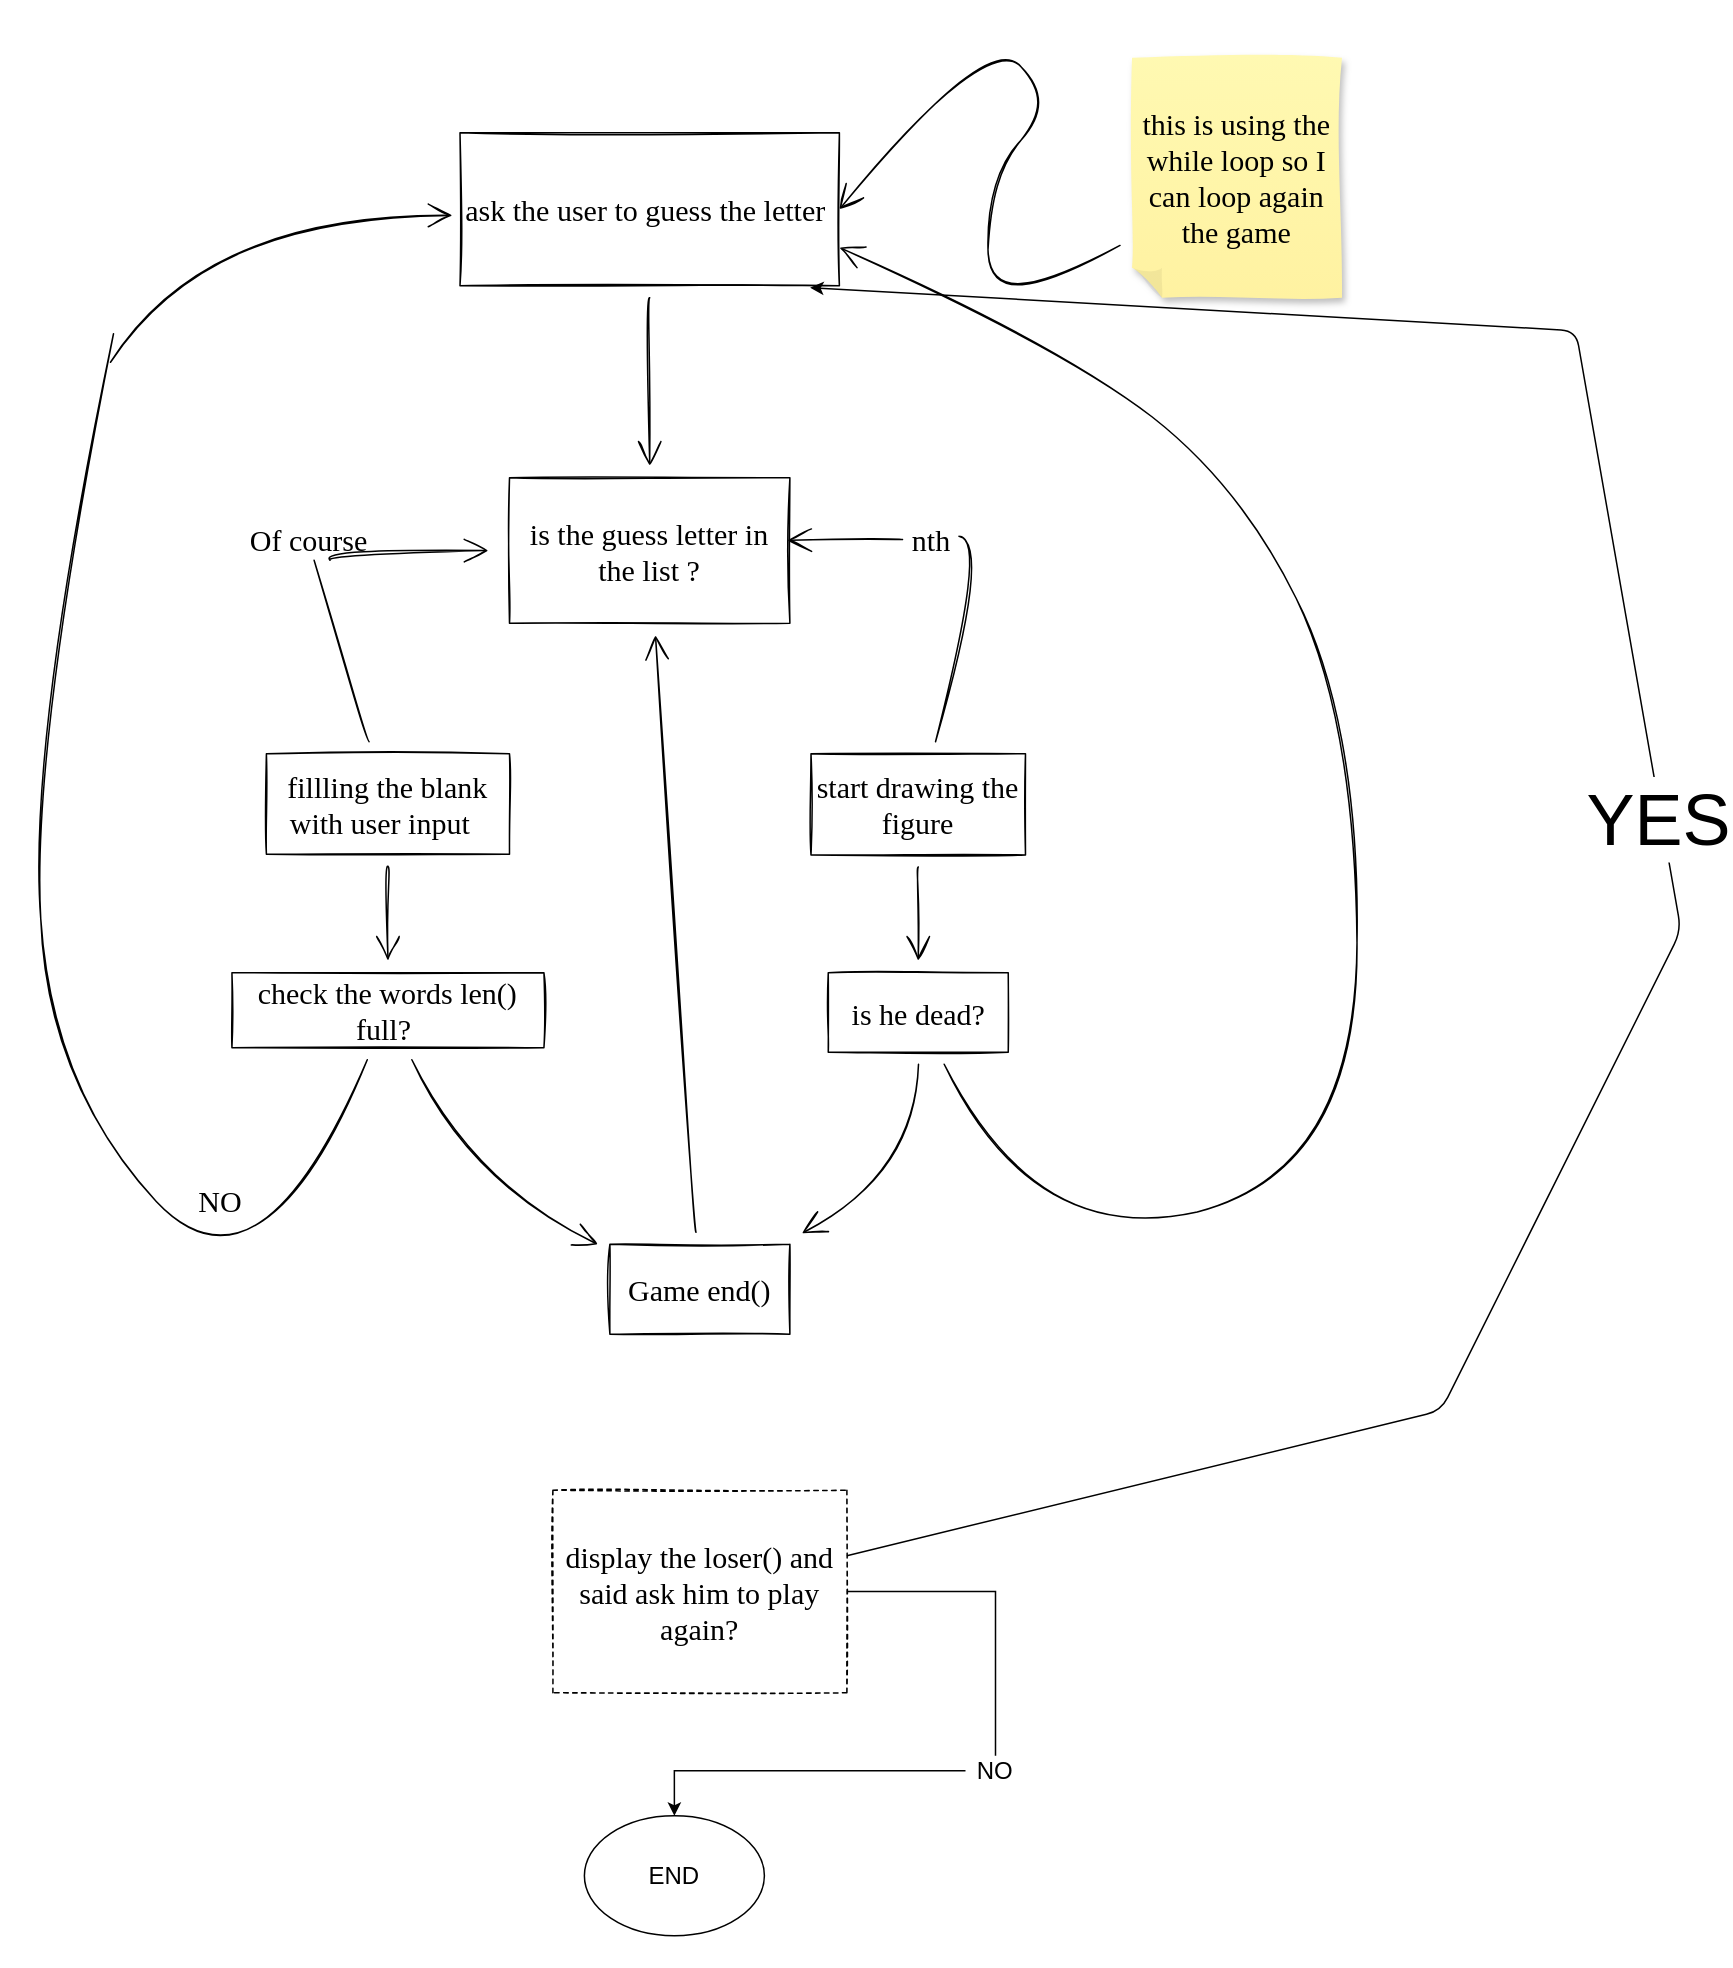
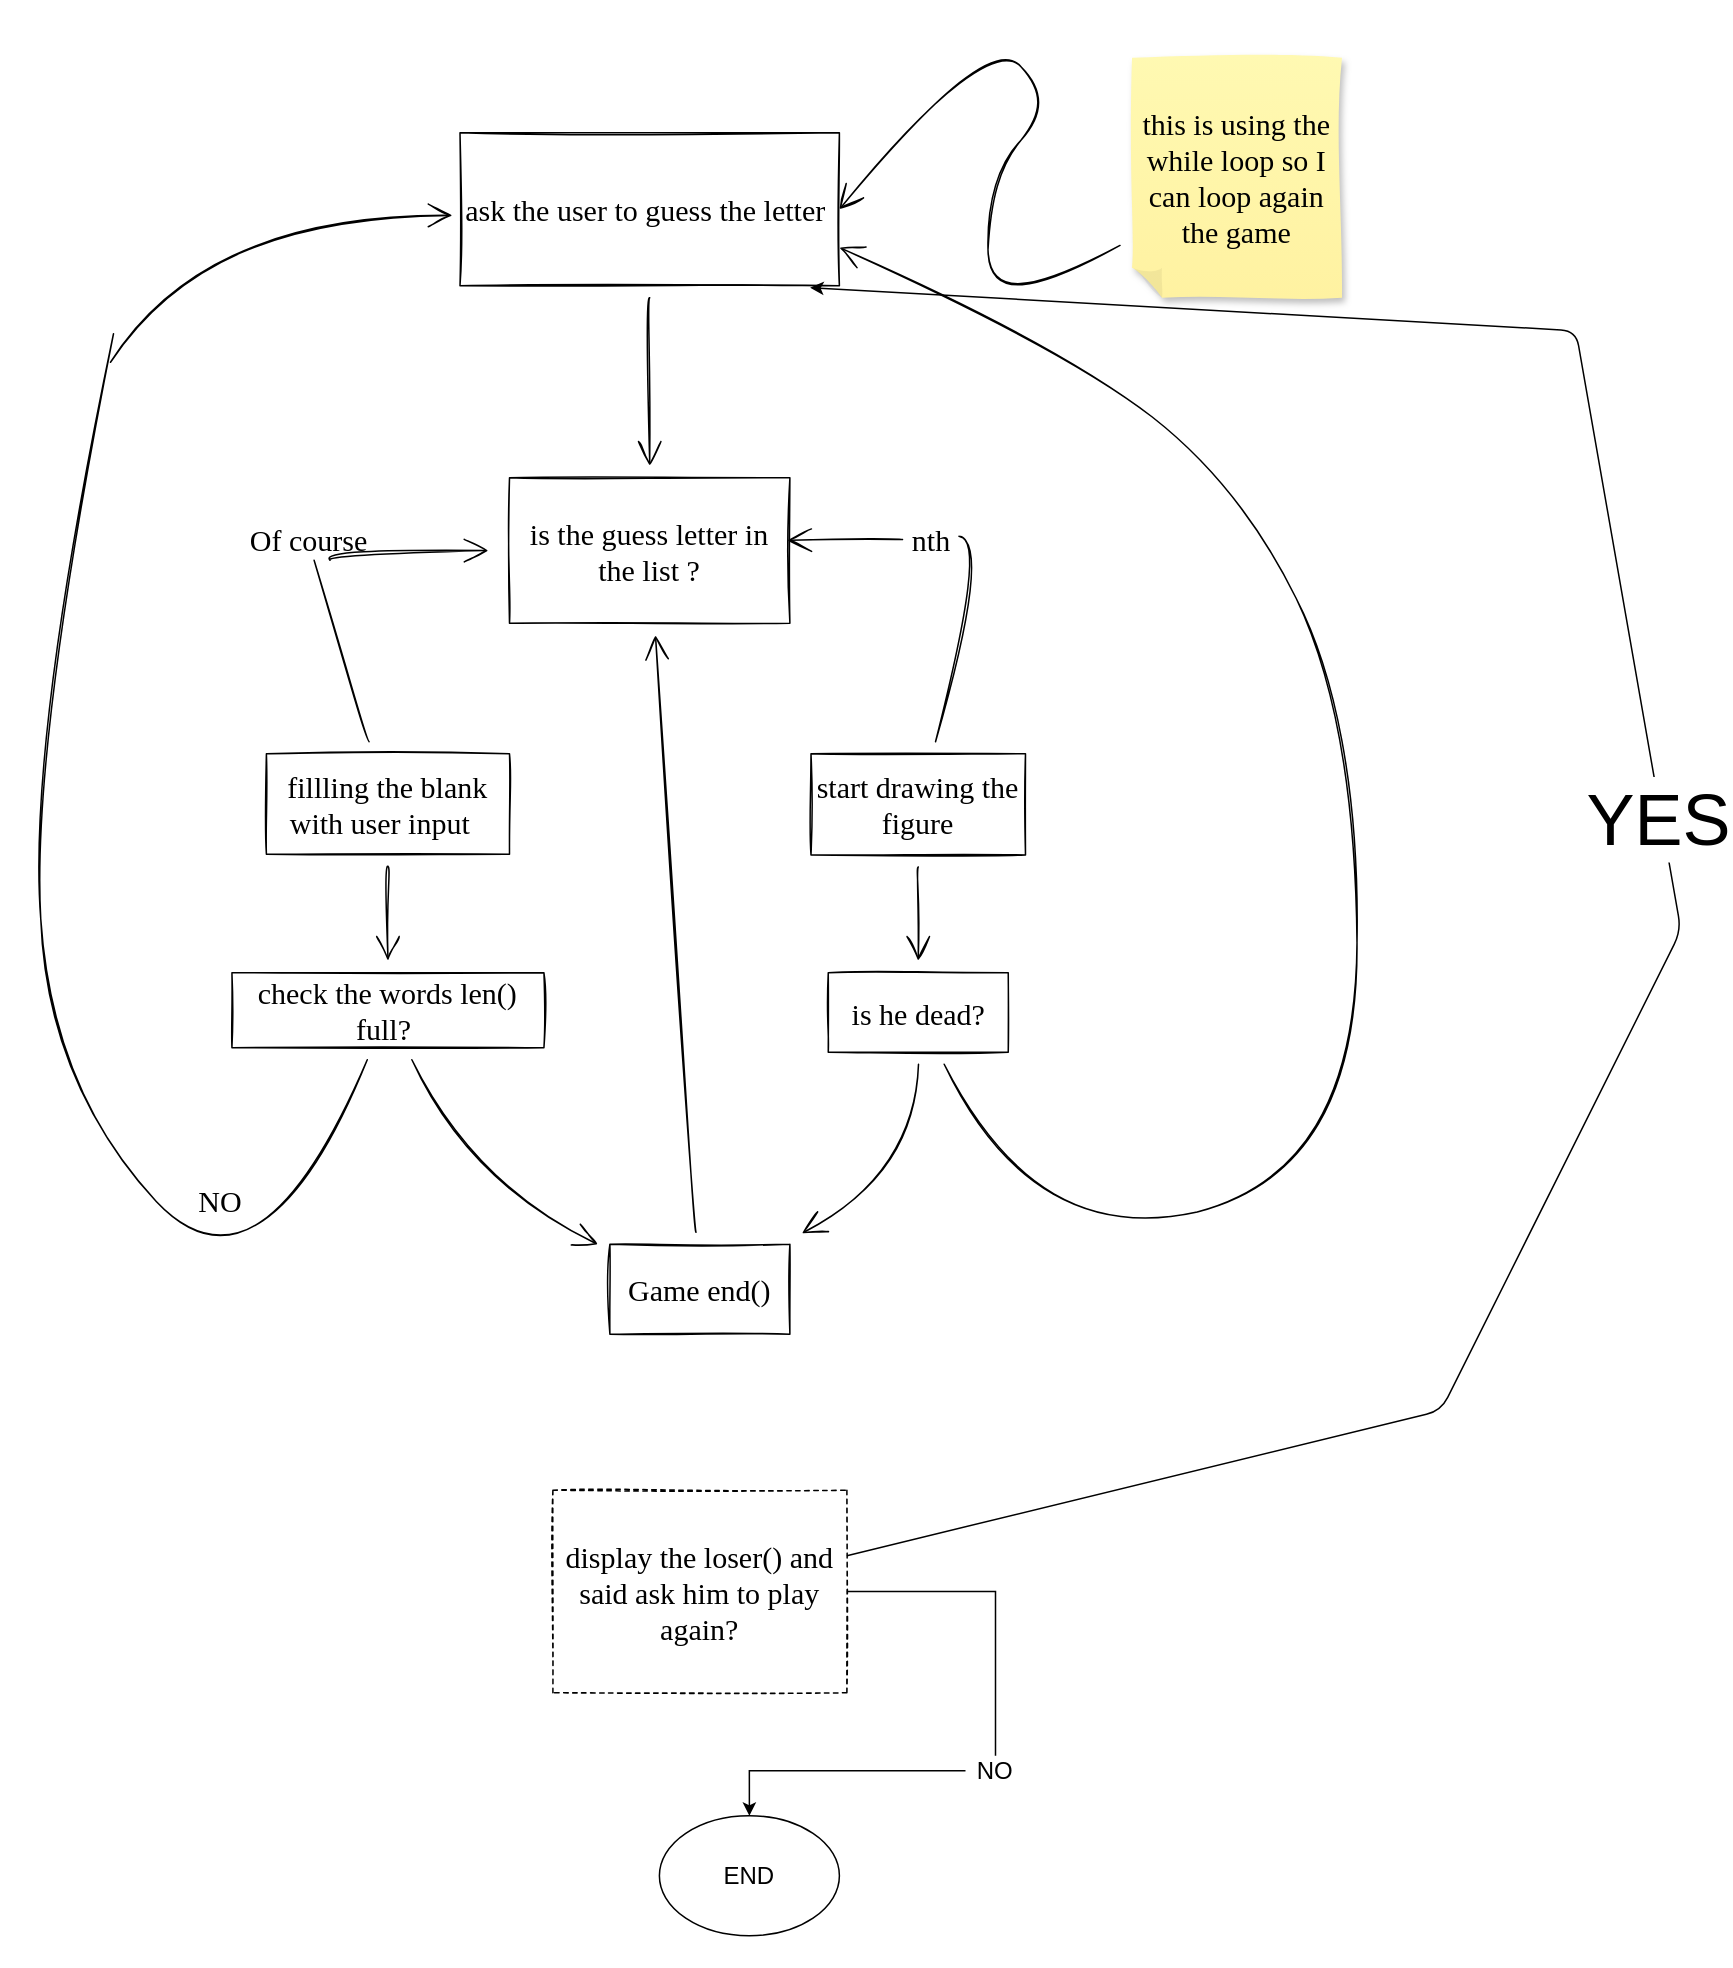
node "END": moved (674, 1876) -> (749, 1876)
